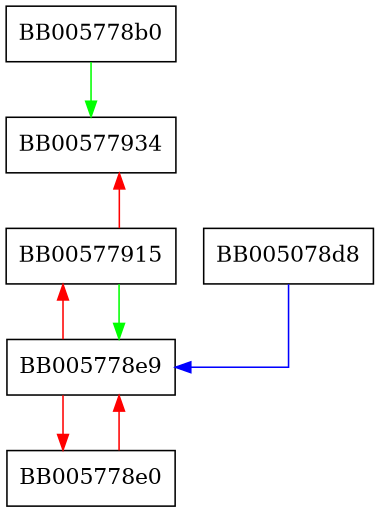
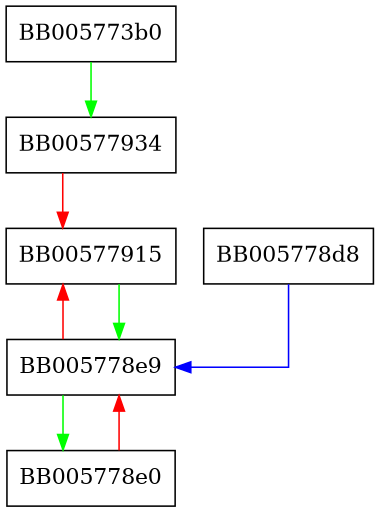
node "BB005778b0": label "BB005778b0" -> "BB005773b0"
edge "BB00577915" -> "BB00577934": reversed
node "BB005078d8": label "BB005078d8" -> "BB005778d8"
edge "BB005778e9" -> "BB005778e0": color red -> green
